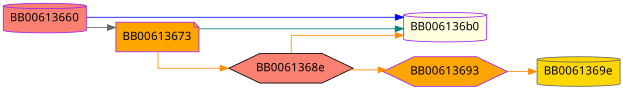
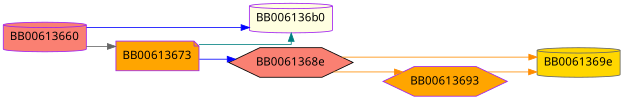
edge "BB0061368e" -> "BB006136b0": now "BB0061368e" -> "BB0061369e"
edge "BB00613673" -> "BB0061368e": color darkorange -> blue
